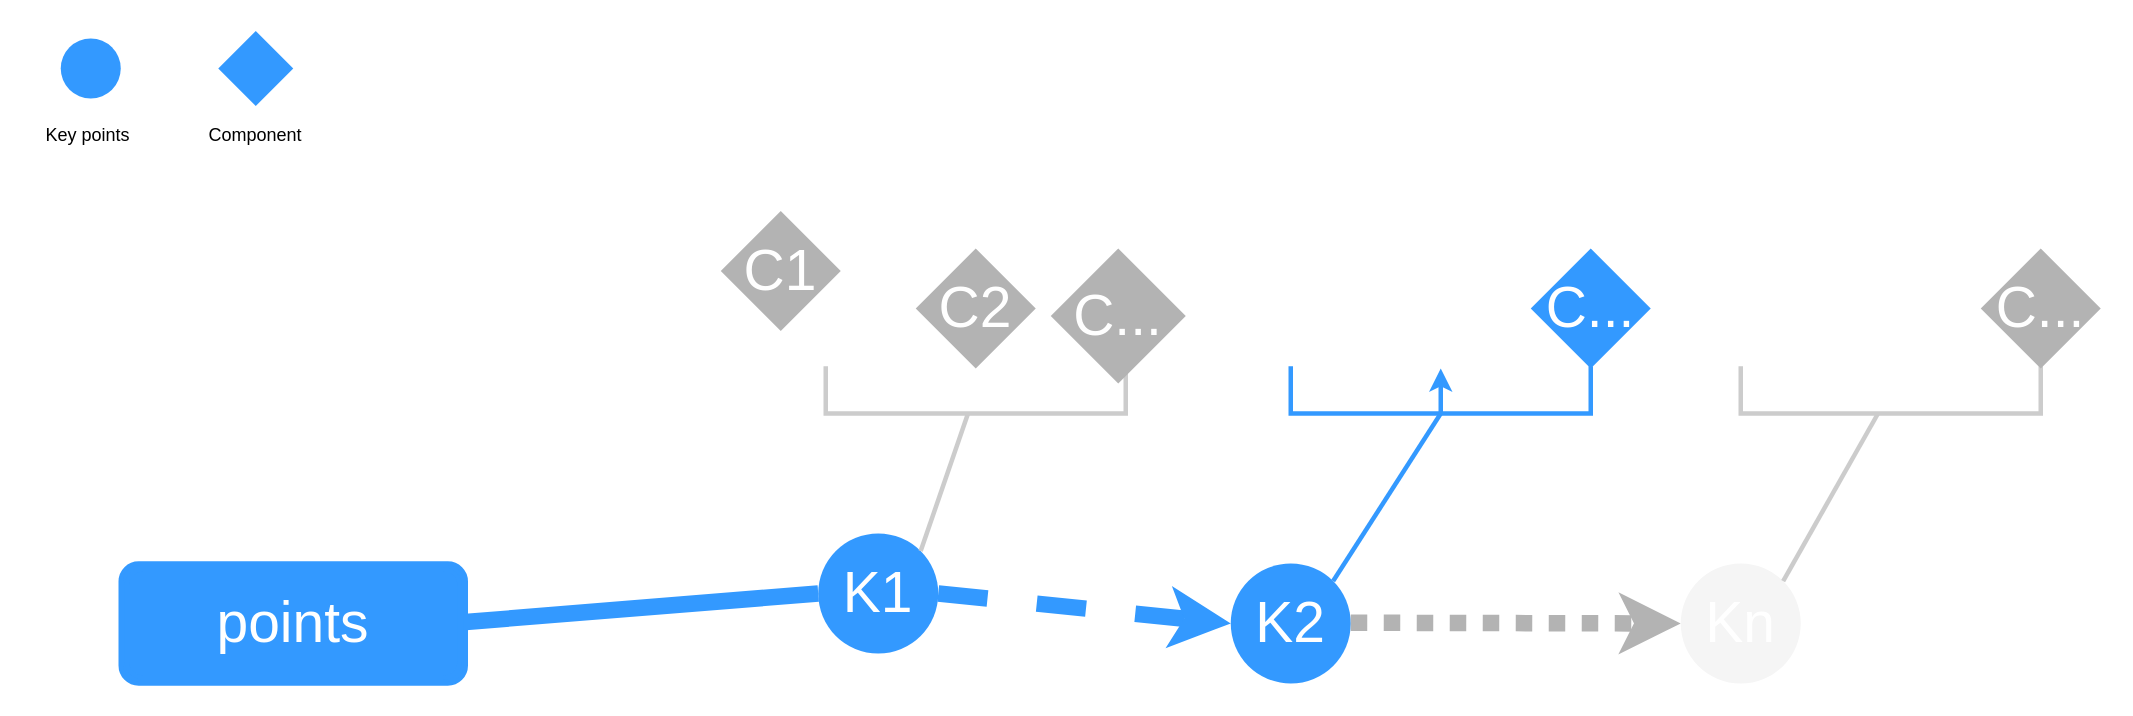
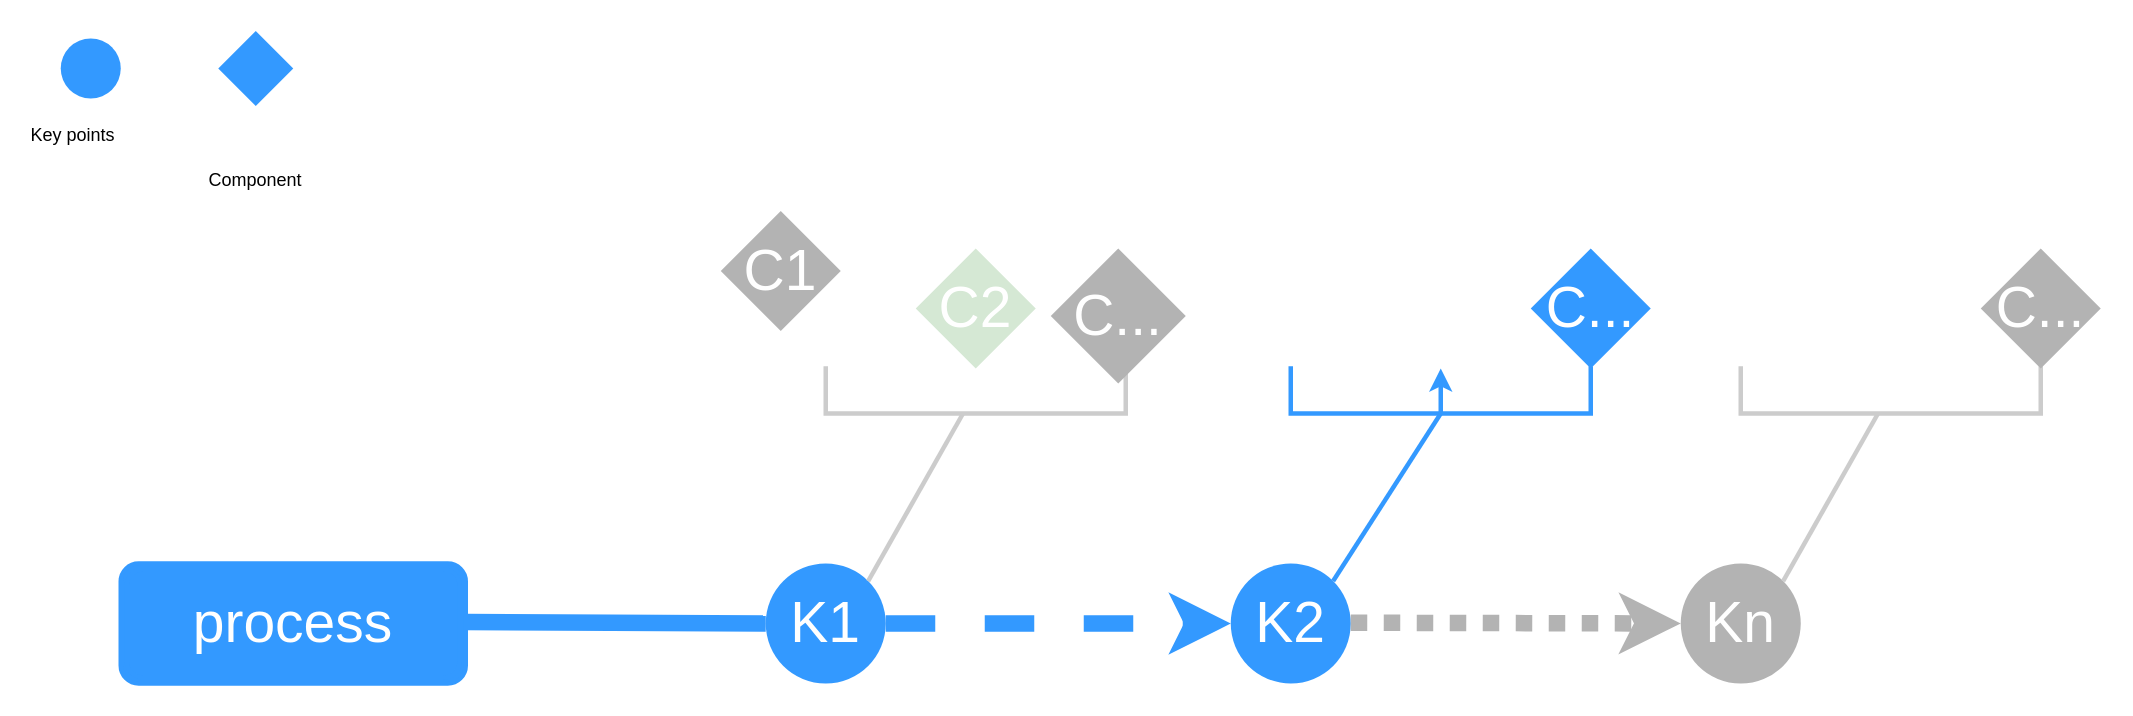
node "Key points": moved (91, 136) -> (76, 136)
node "Component": moved (256, 136) -> (256, 181)
node "C2": fillcolor #b3b3b3 -> #d5e8d4
node "K1": moved (878, 593) -> (826, 623)
node "points": label "points" -> "process"
node "Kn": fillcolor #f5f5f5 -> #b3b3b3
